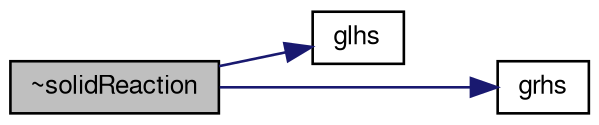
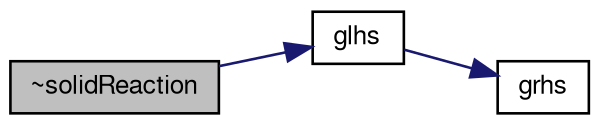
edge "~solidReaction" -> "grhs": now "glhs" -> "grhs"
